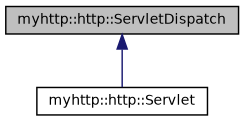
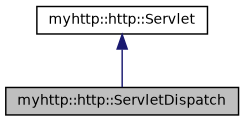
edge "myhttp::http::Servlet" -> "myhttp::http::ServletDispatch": reversed
